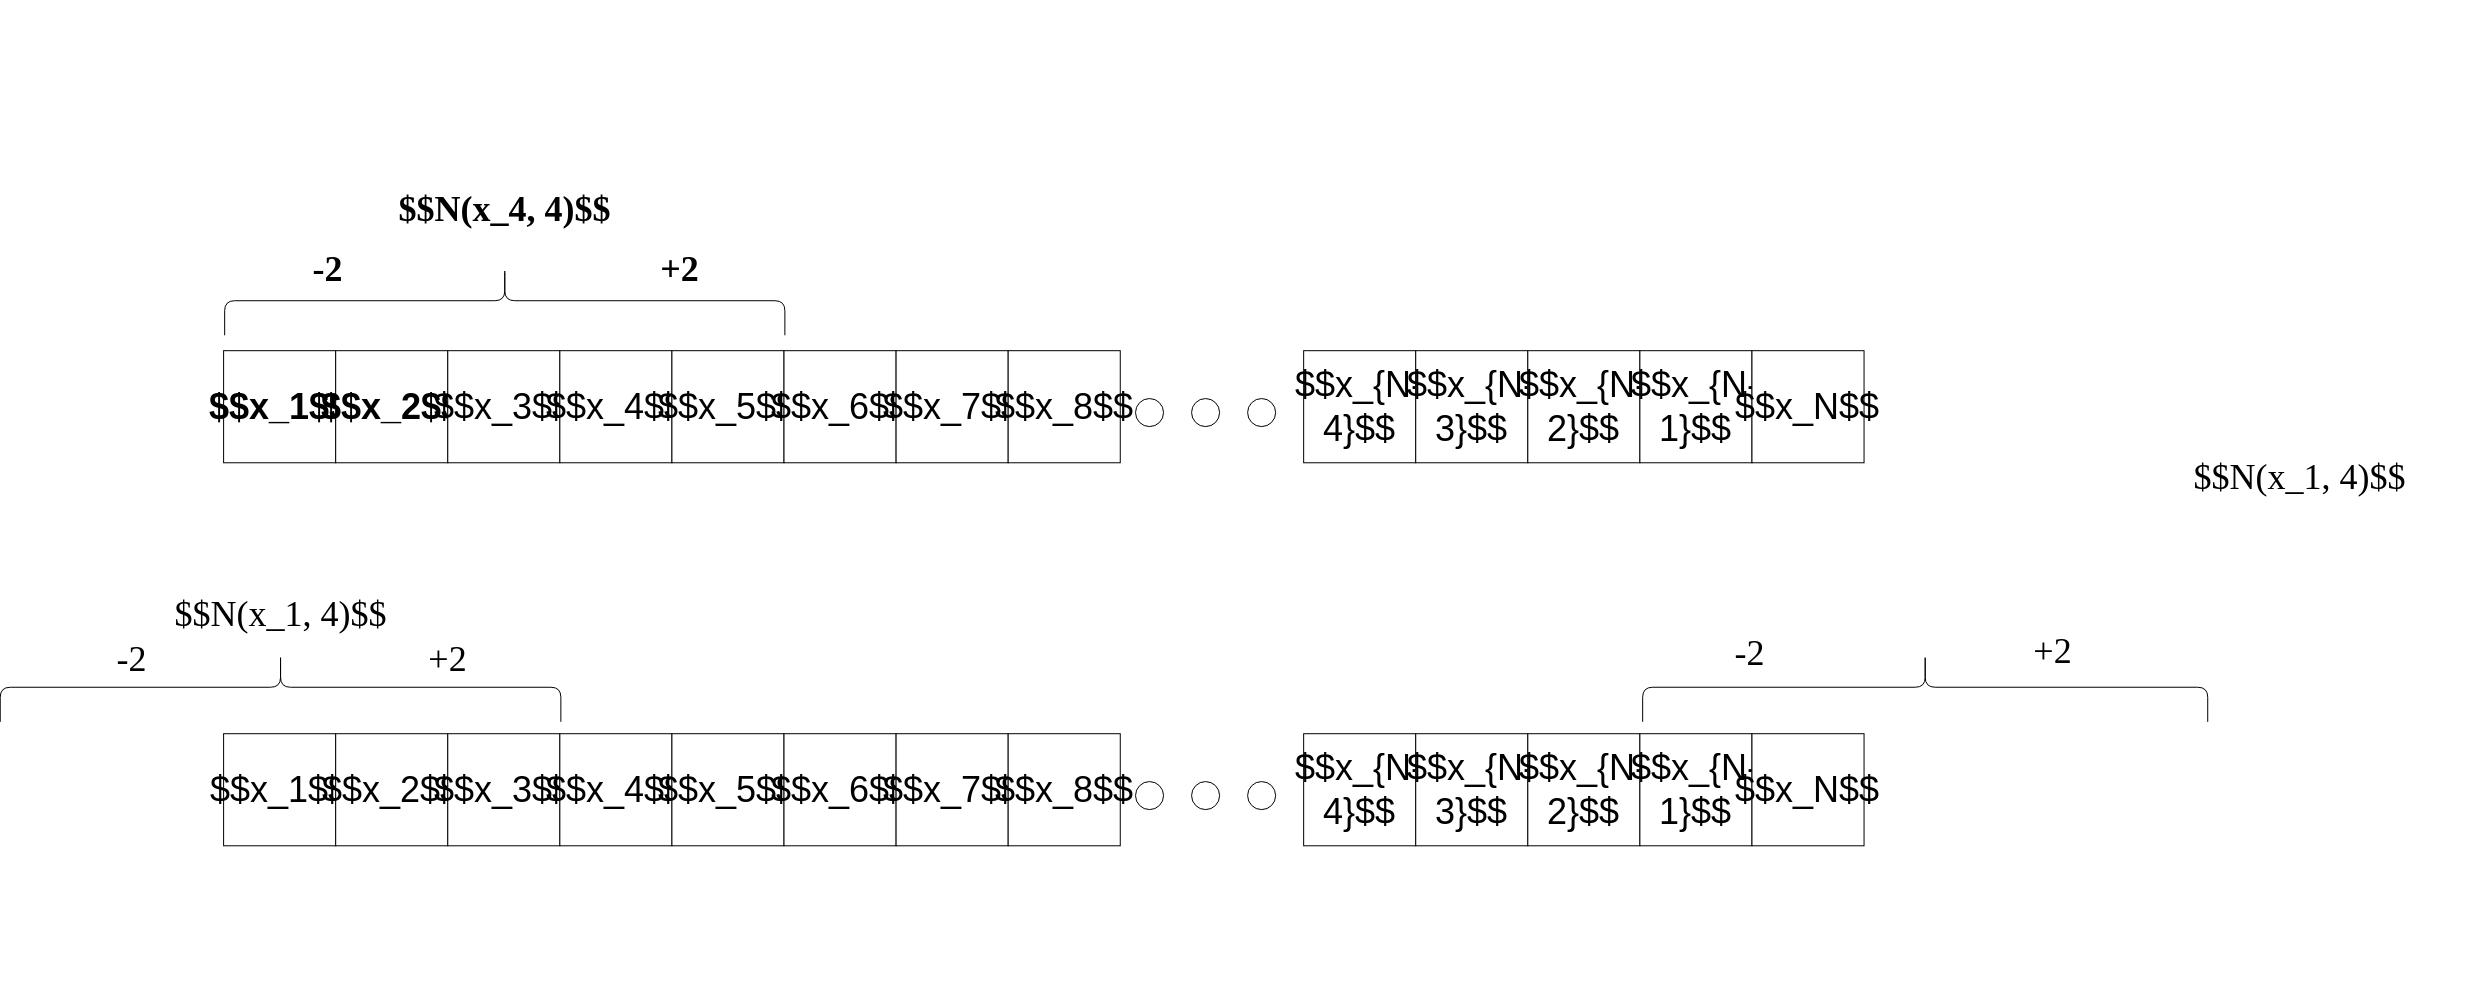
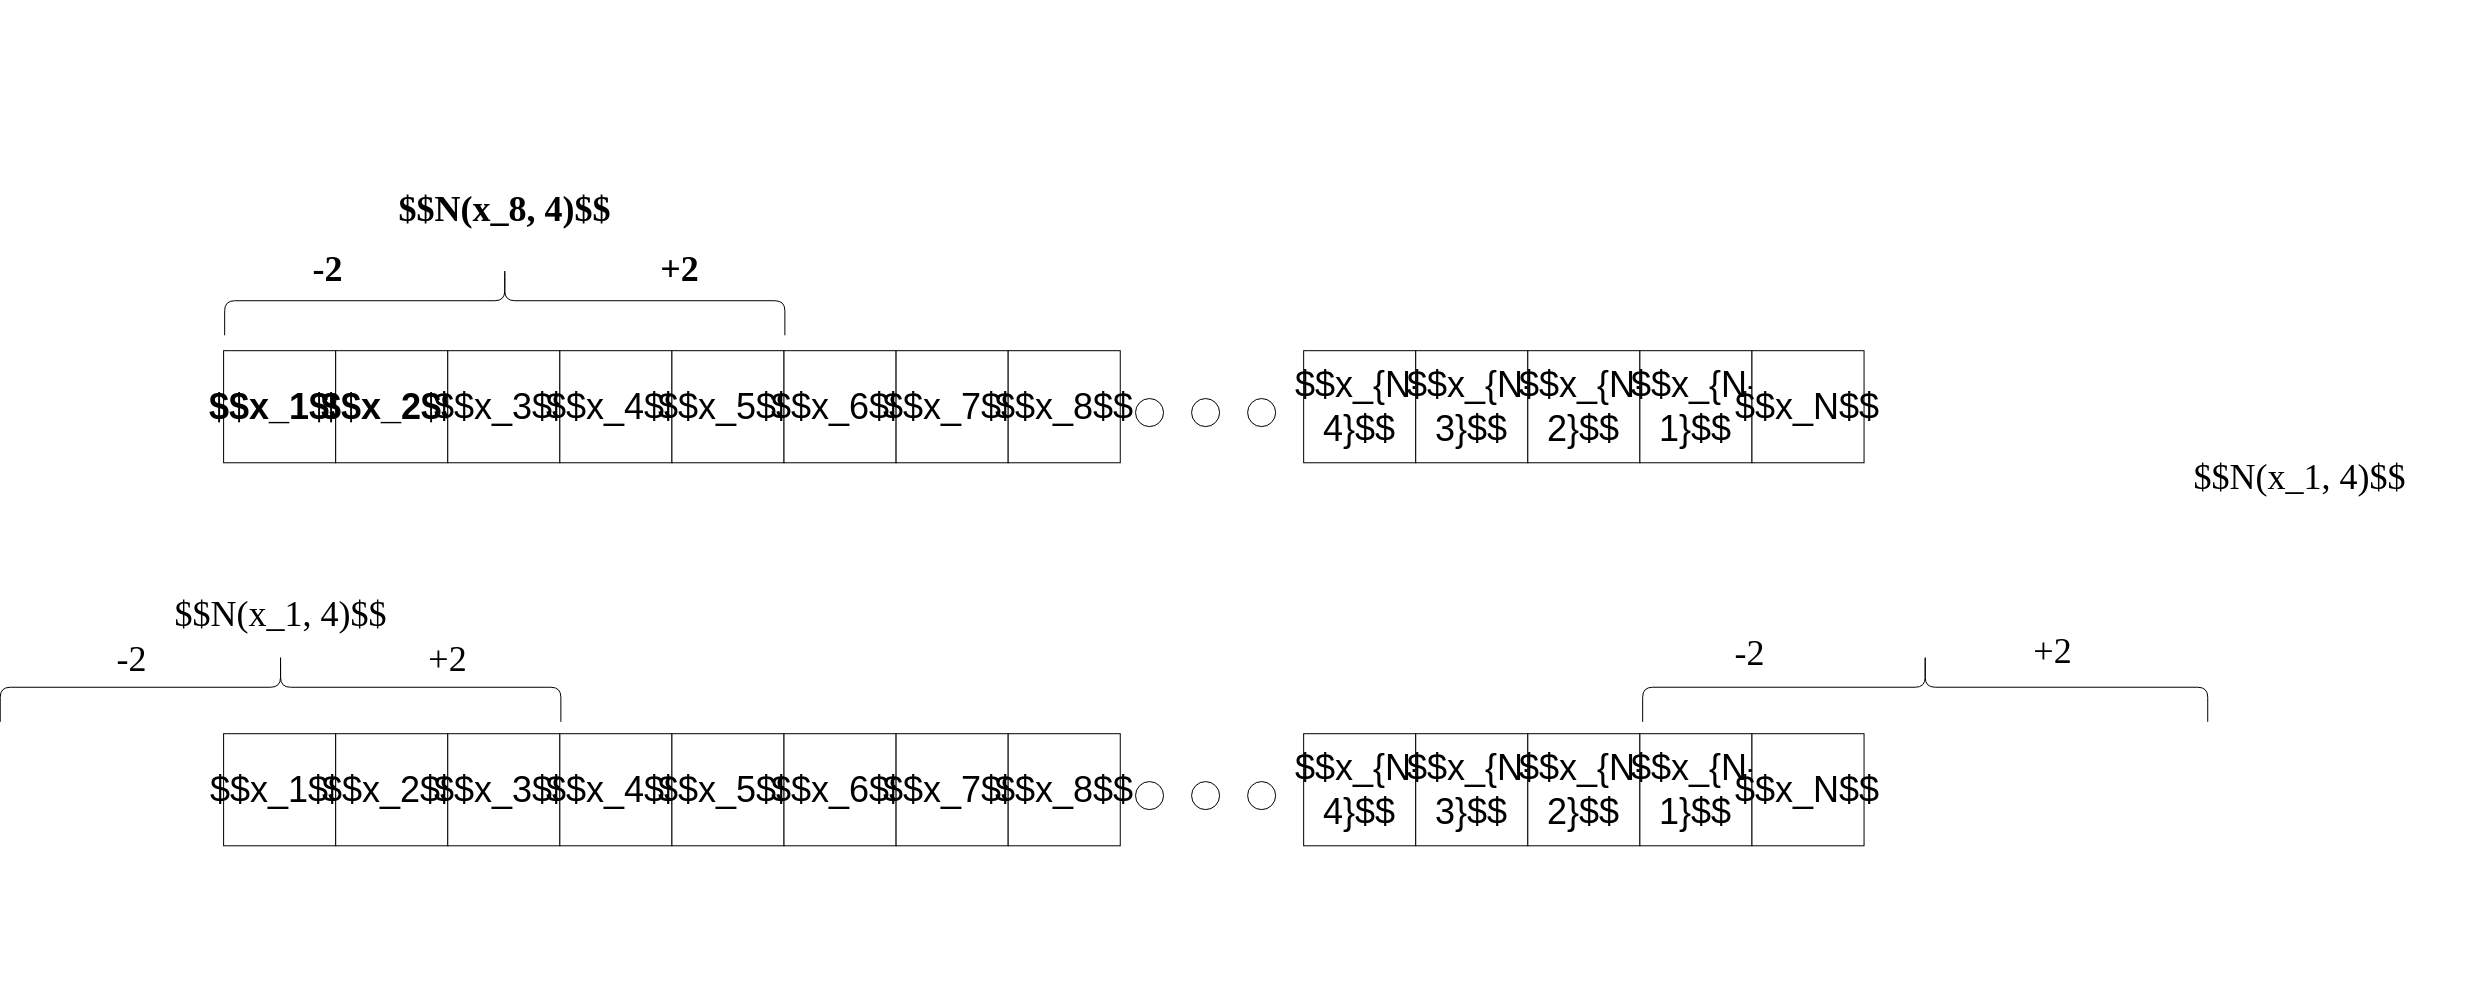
node "$$N(x_4, 4)$$": label "$$N(x_4, 4)$$" -> "$$N(x_8, 4)$$"
